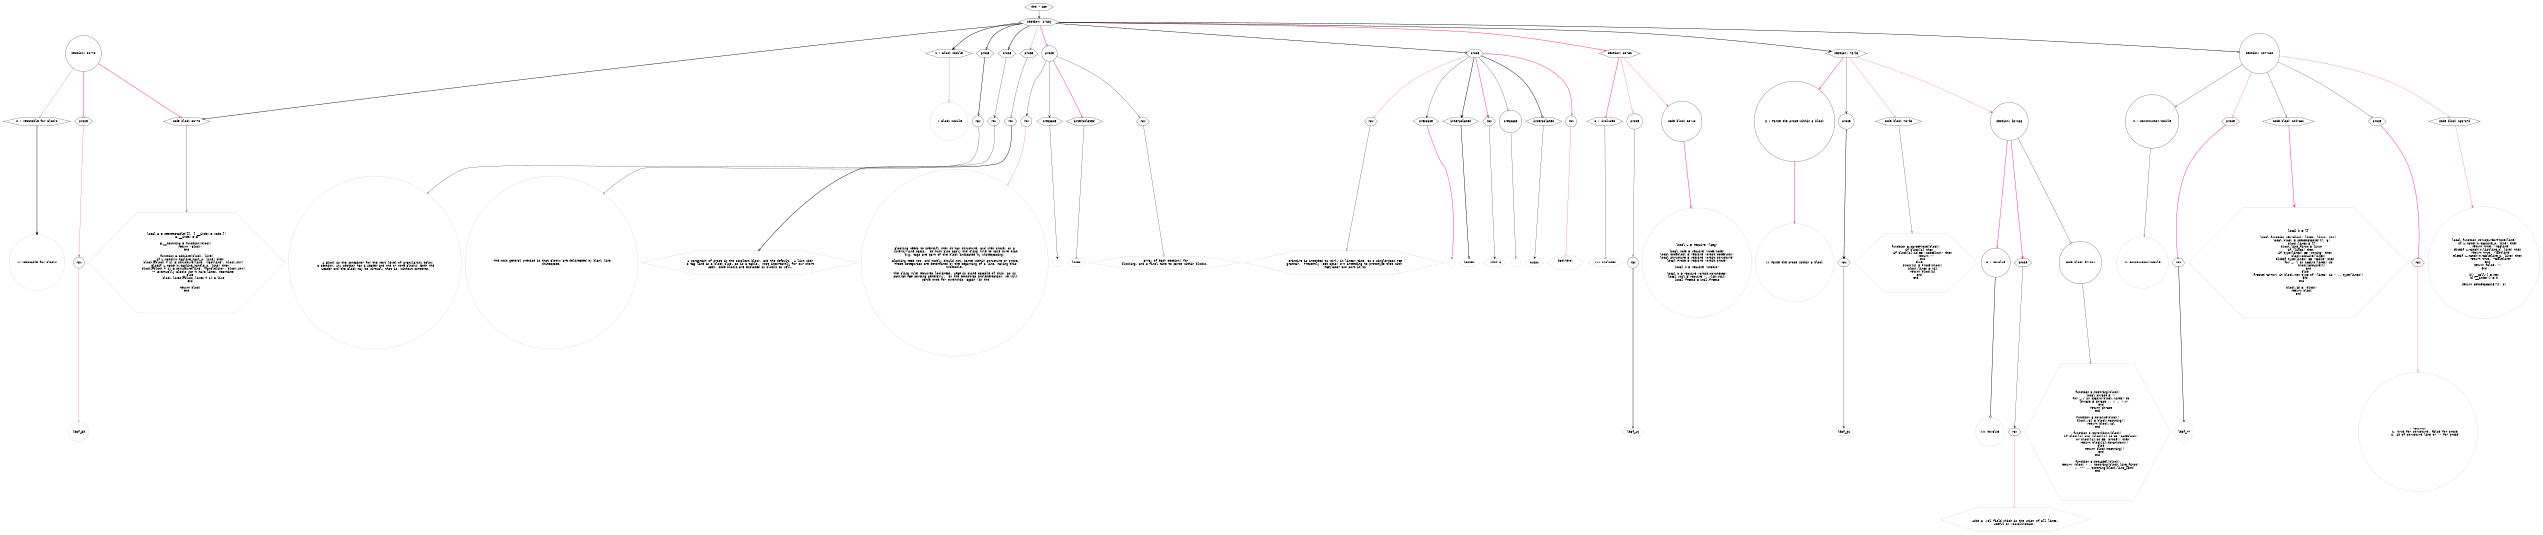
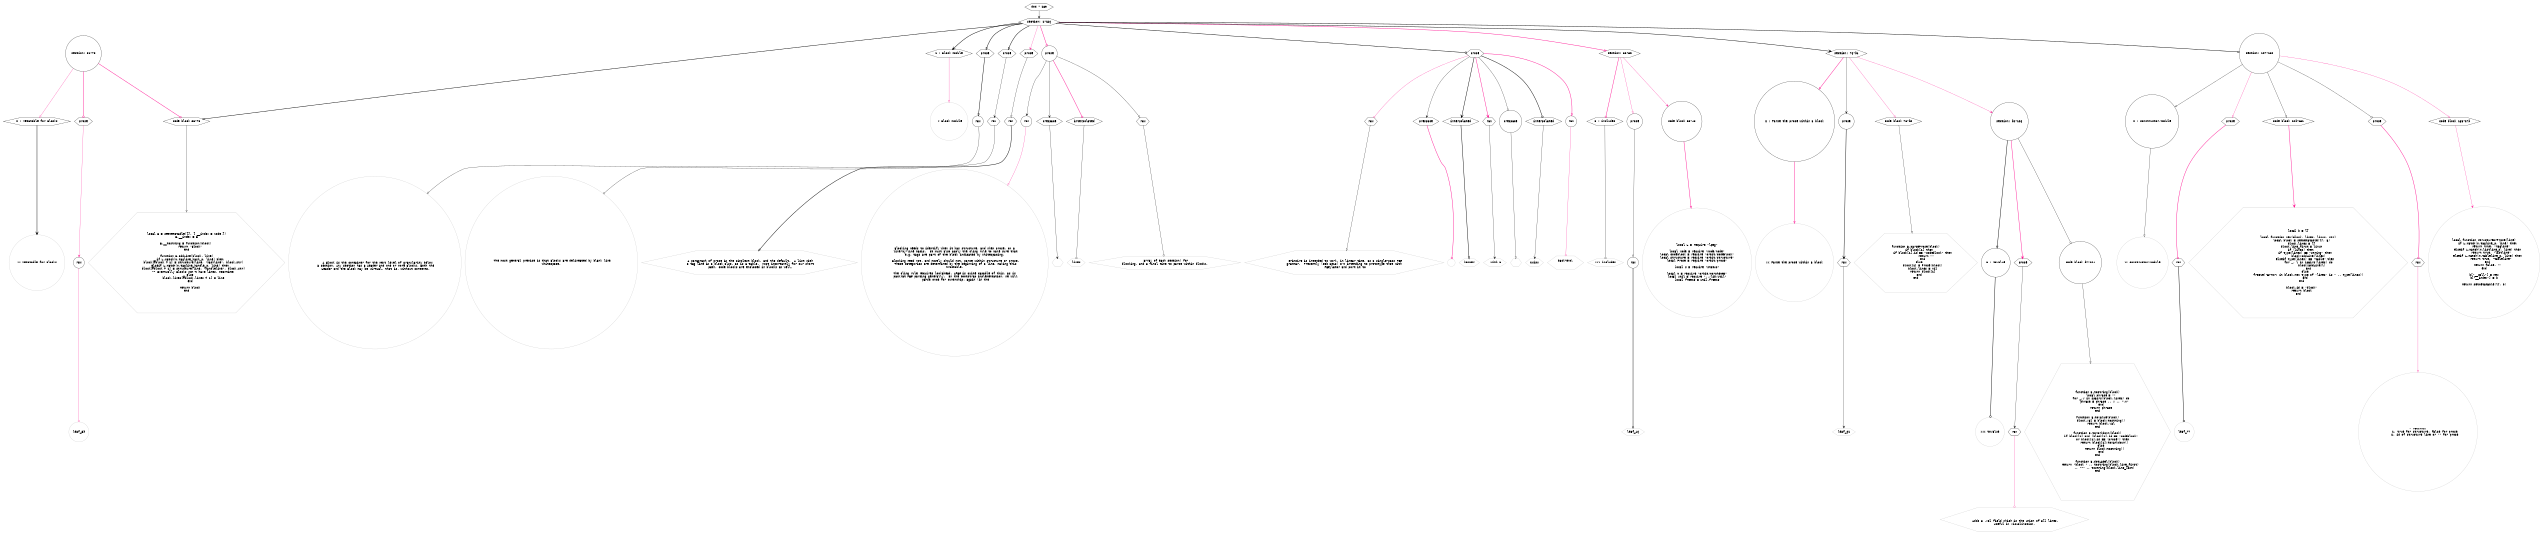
edge "section: 92-126" -> "3 : toValue": color deeppink -> black
